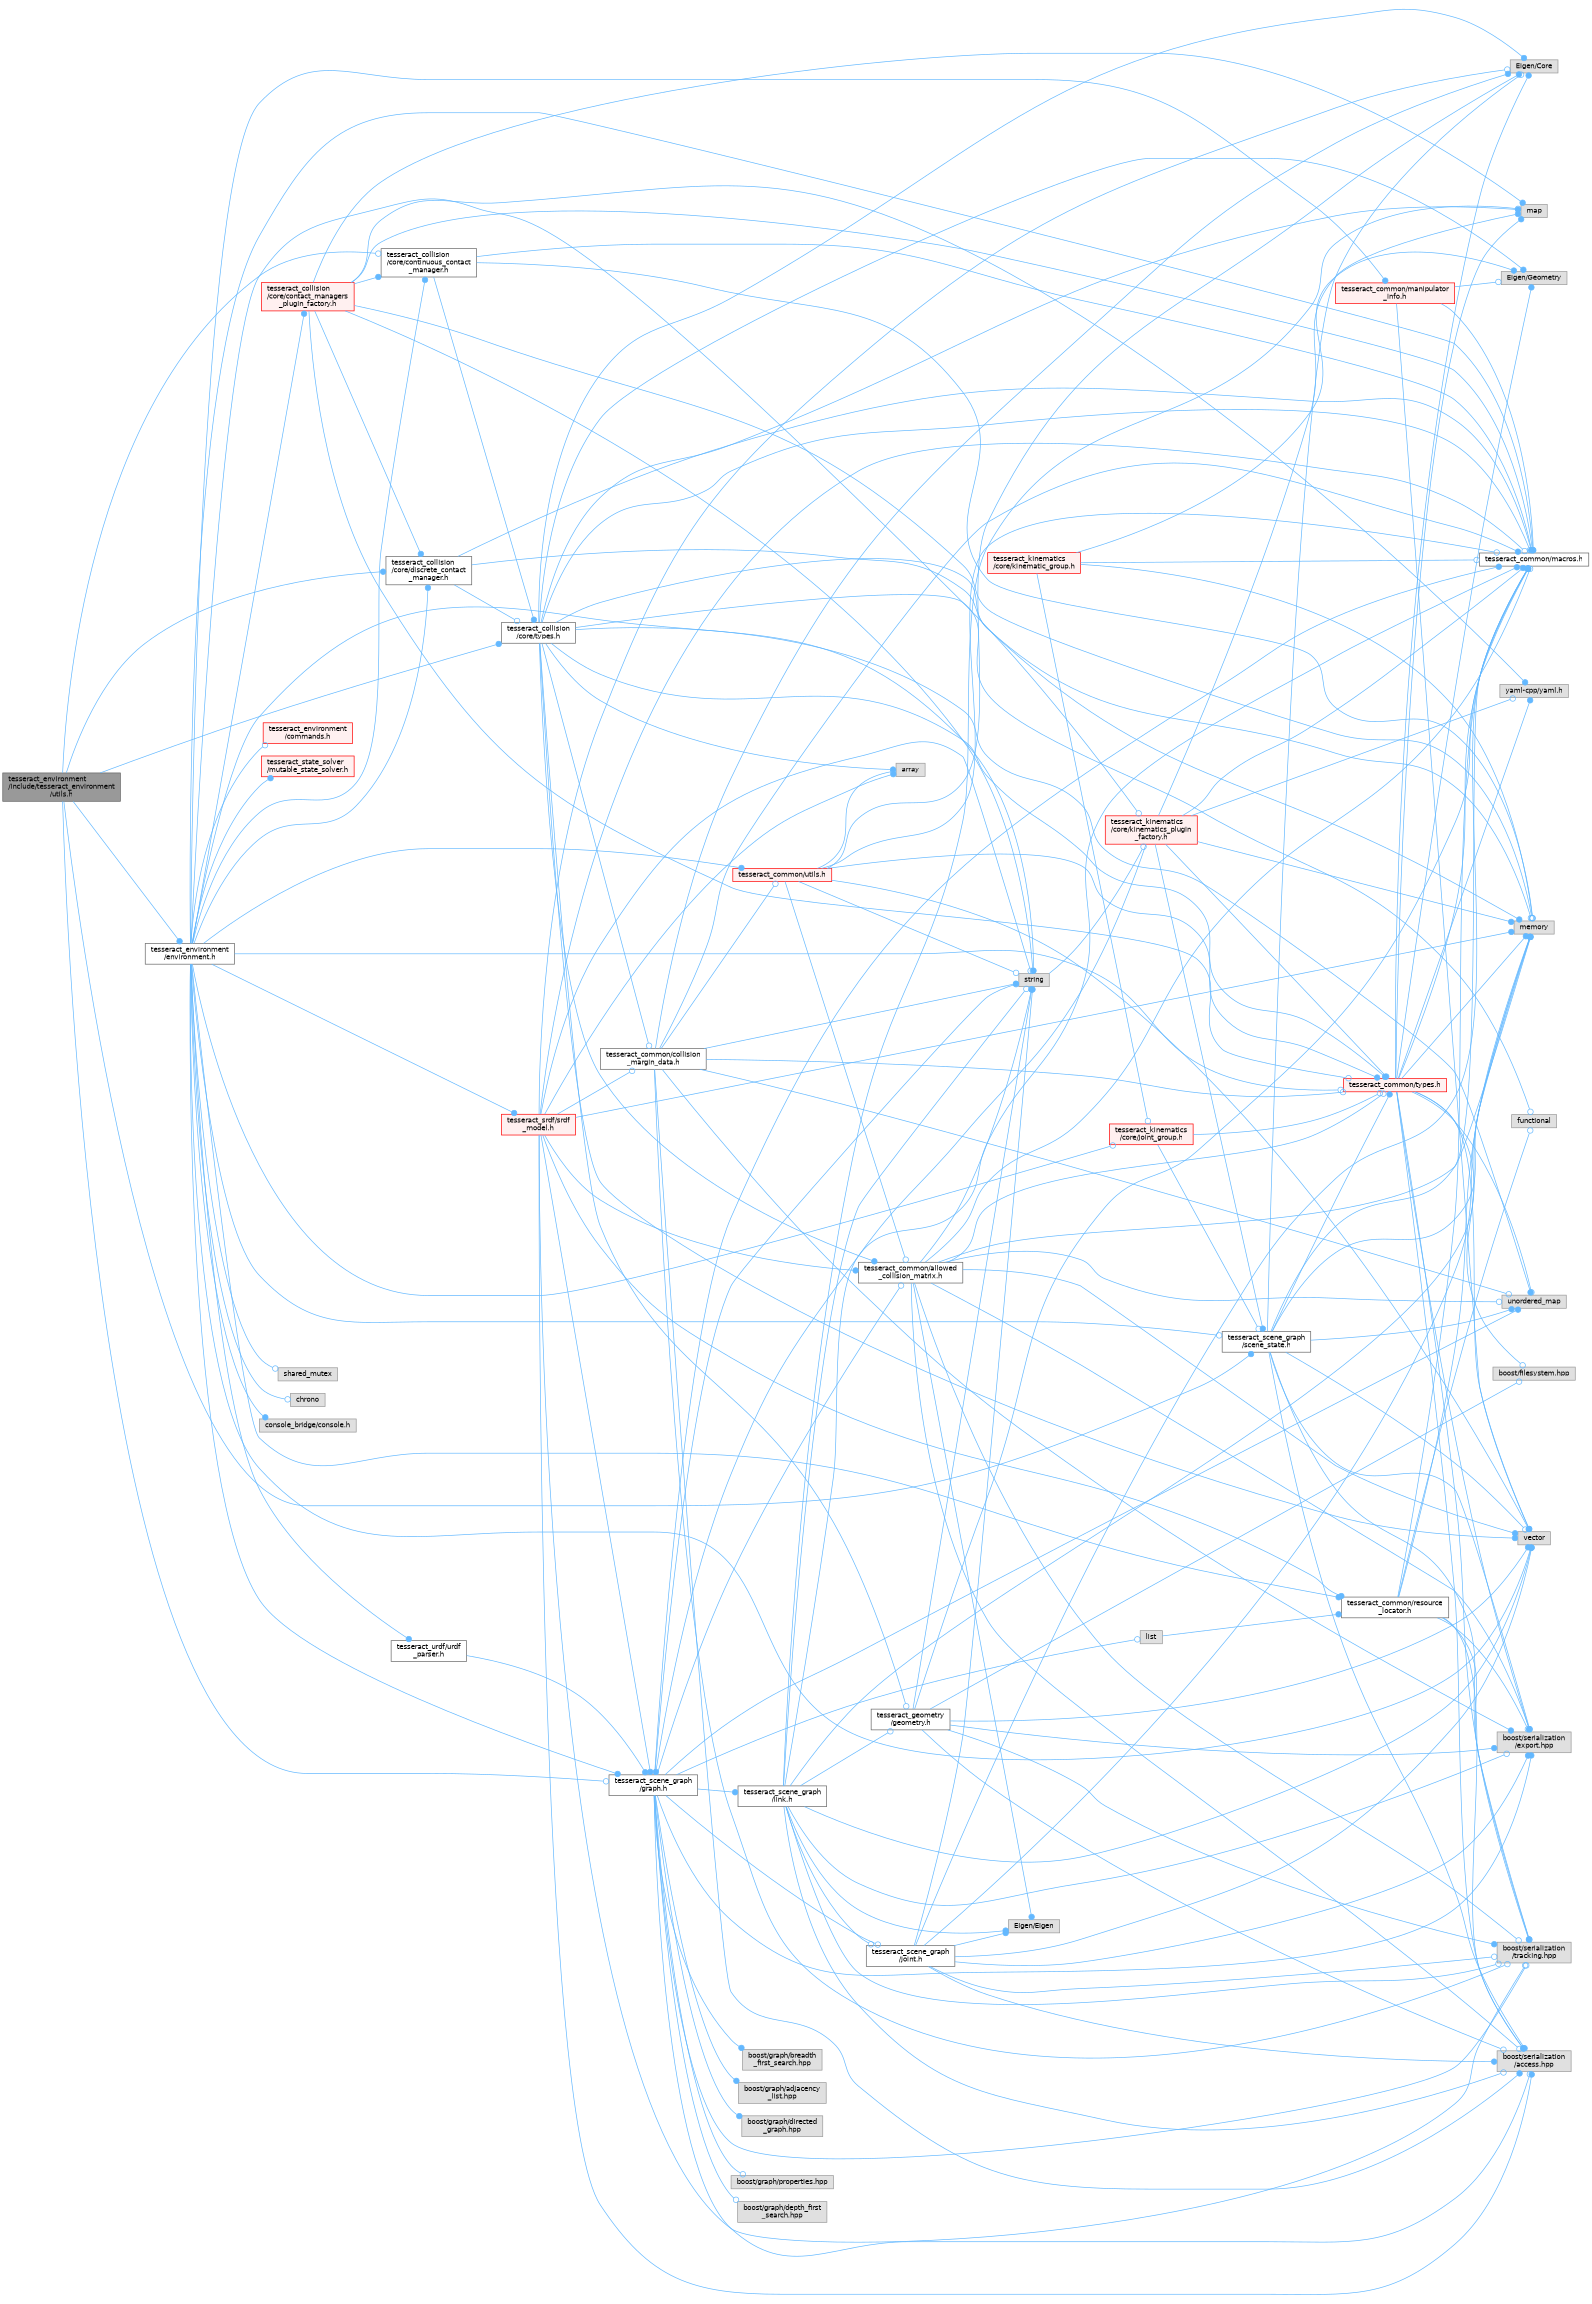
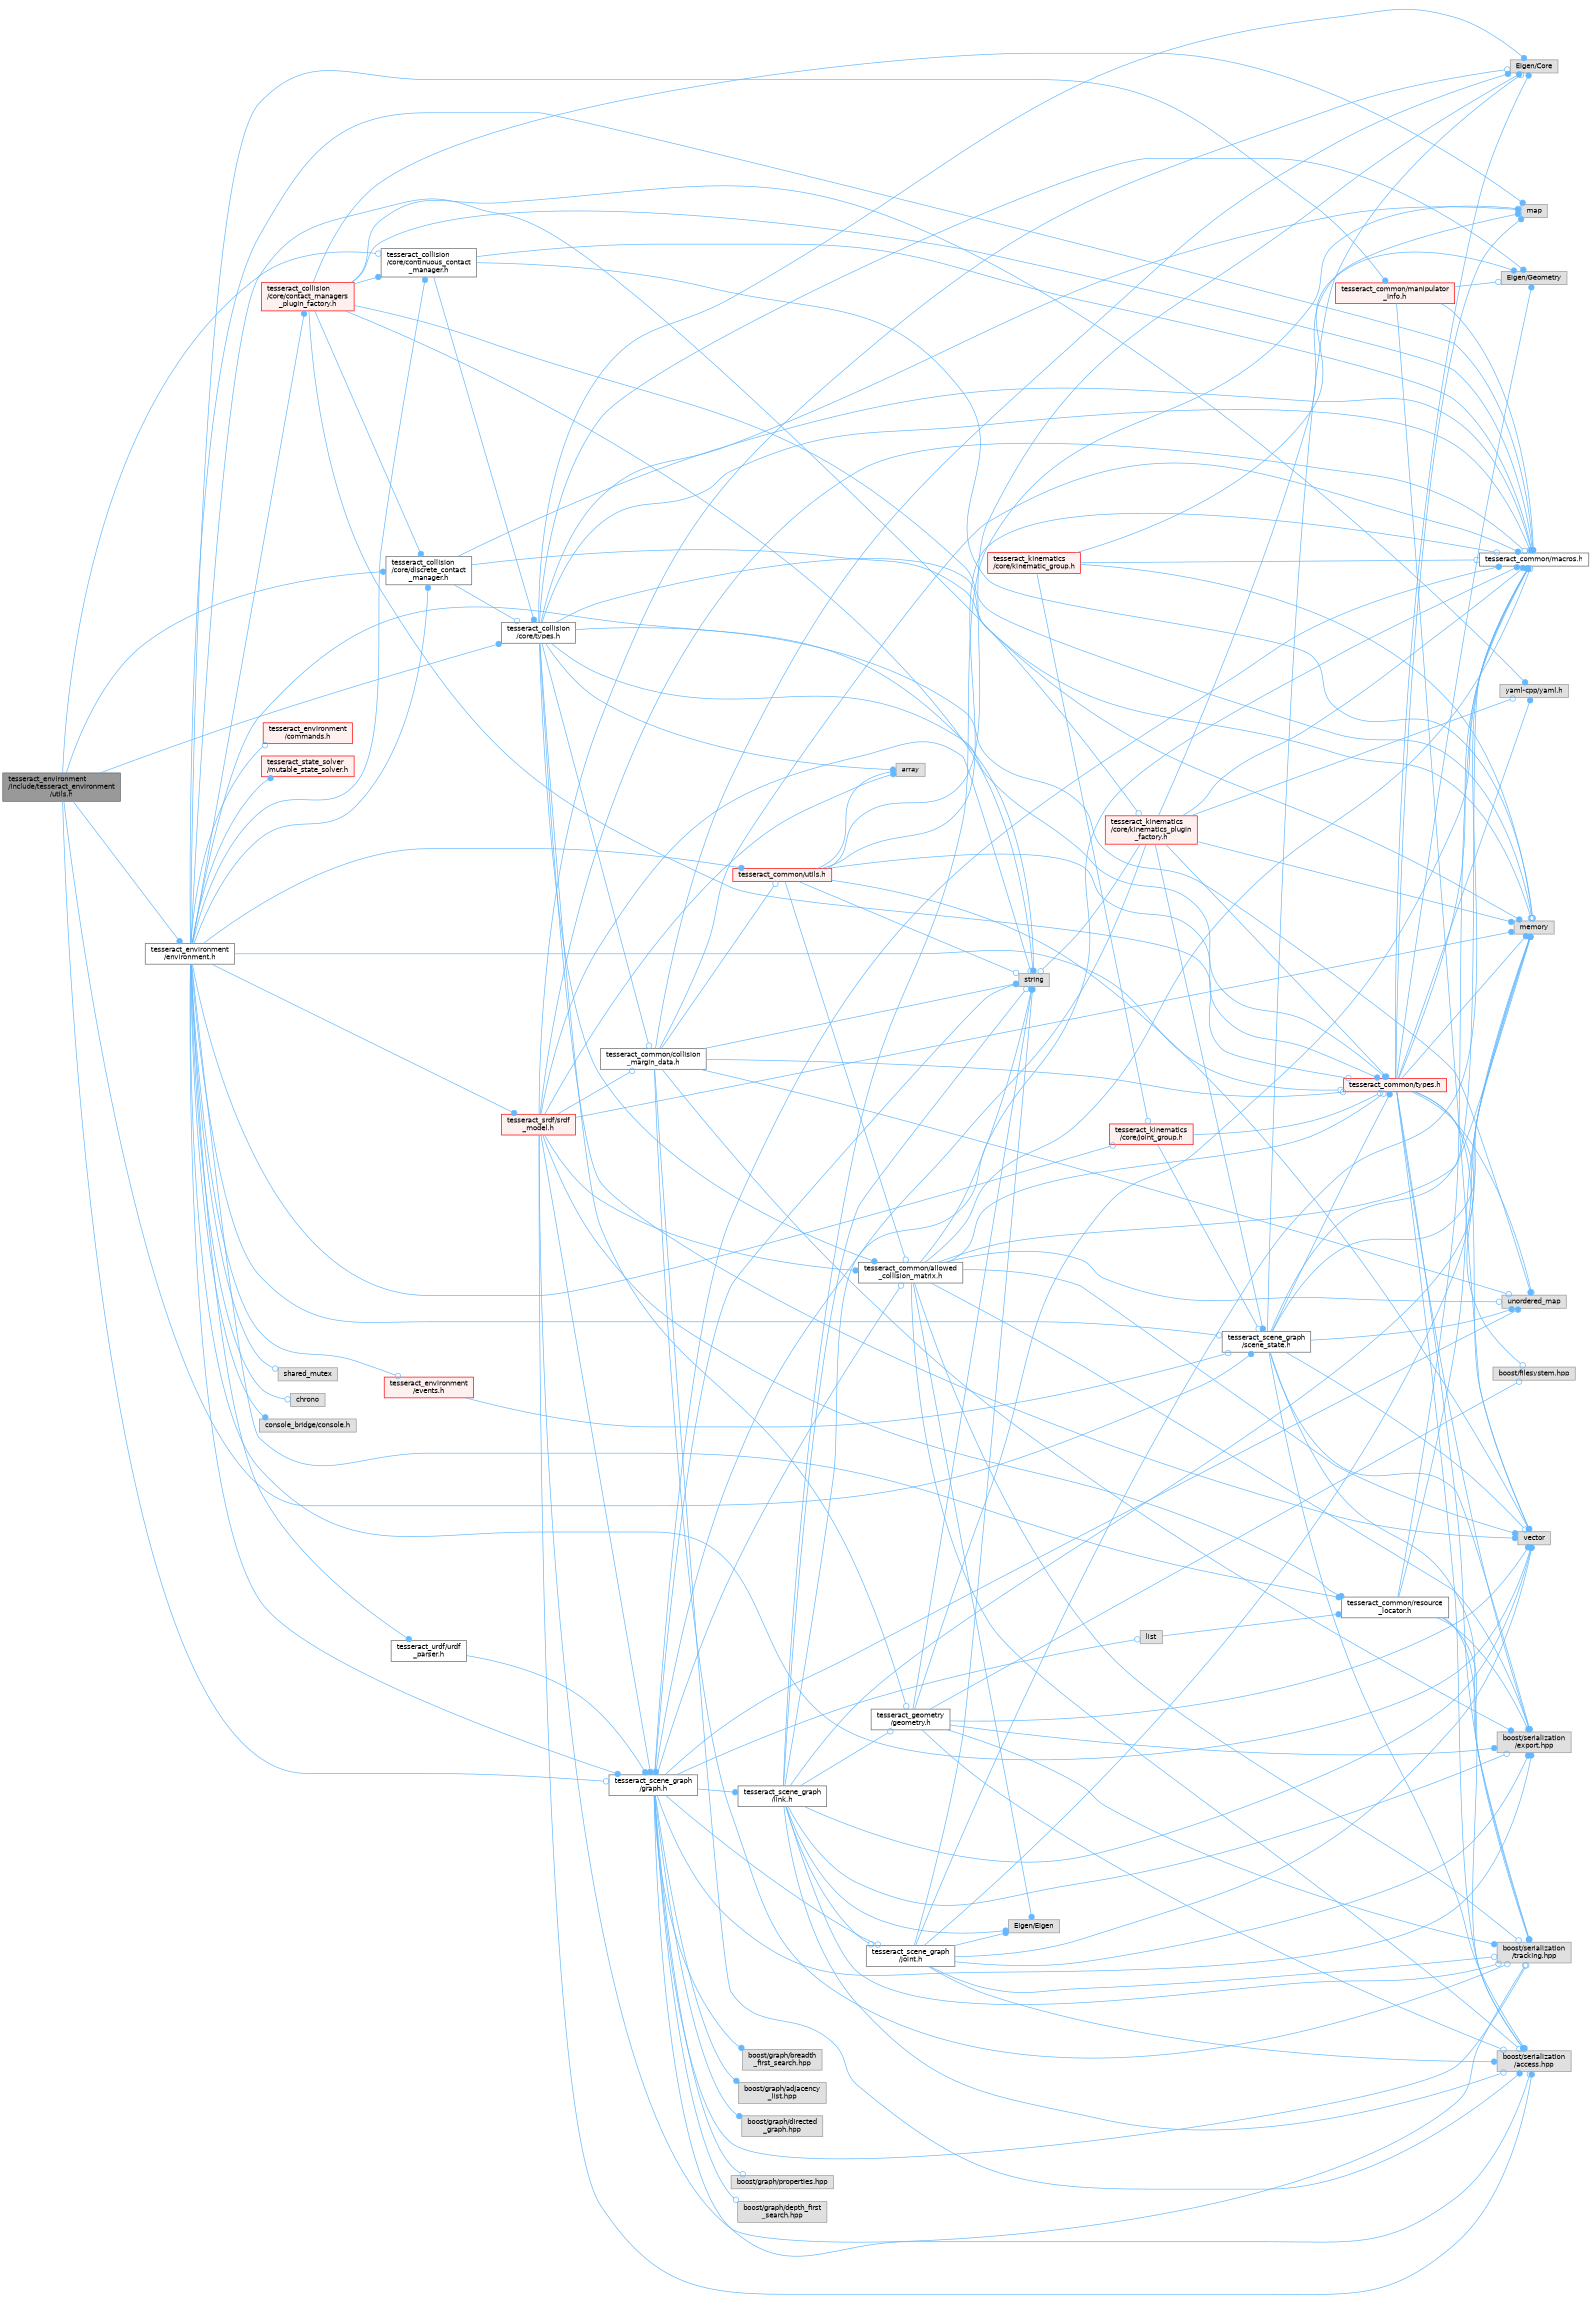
edge "string" -> "tesseract_kinematics /core/kinematics_plugin _factory.h": reversed
node "functional": removed
node "tesseract_environment /events.h": added
